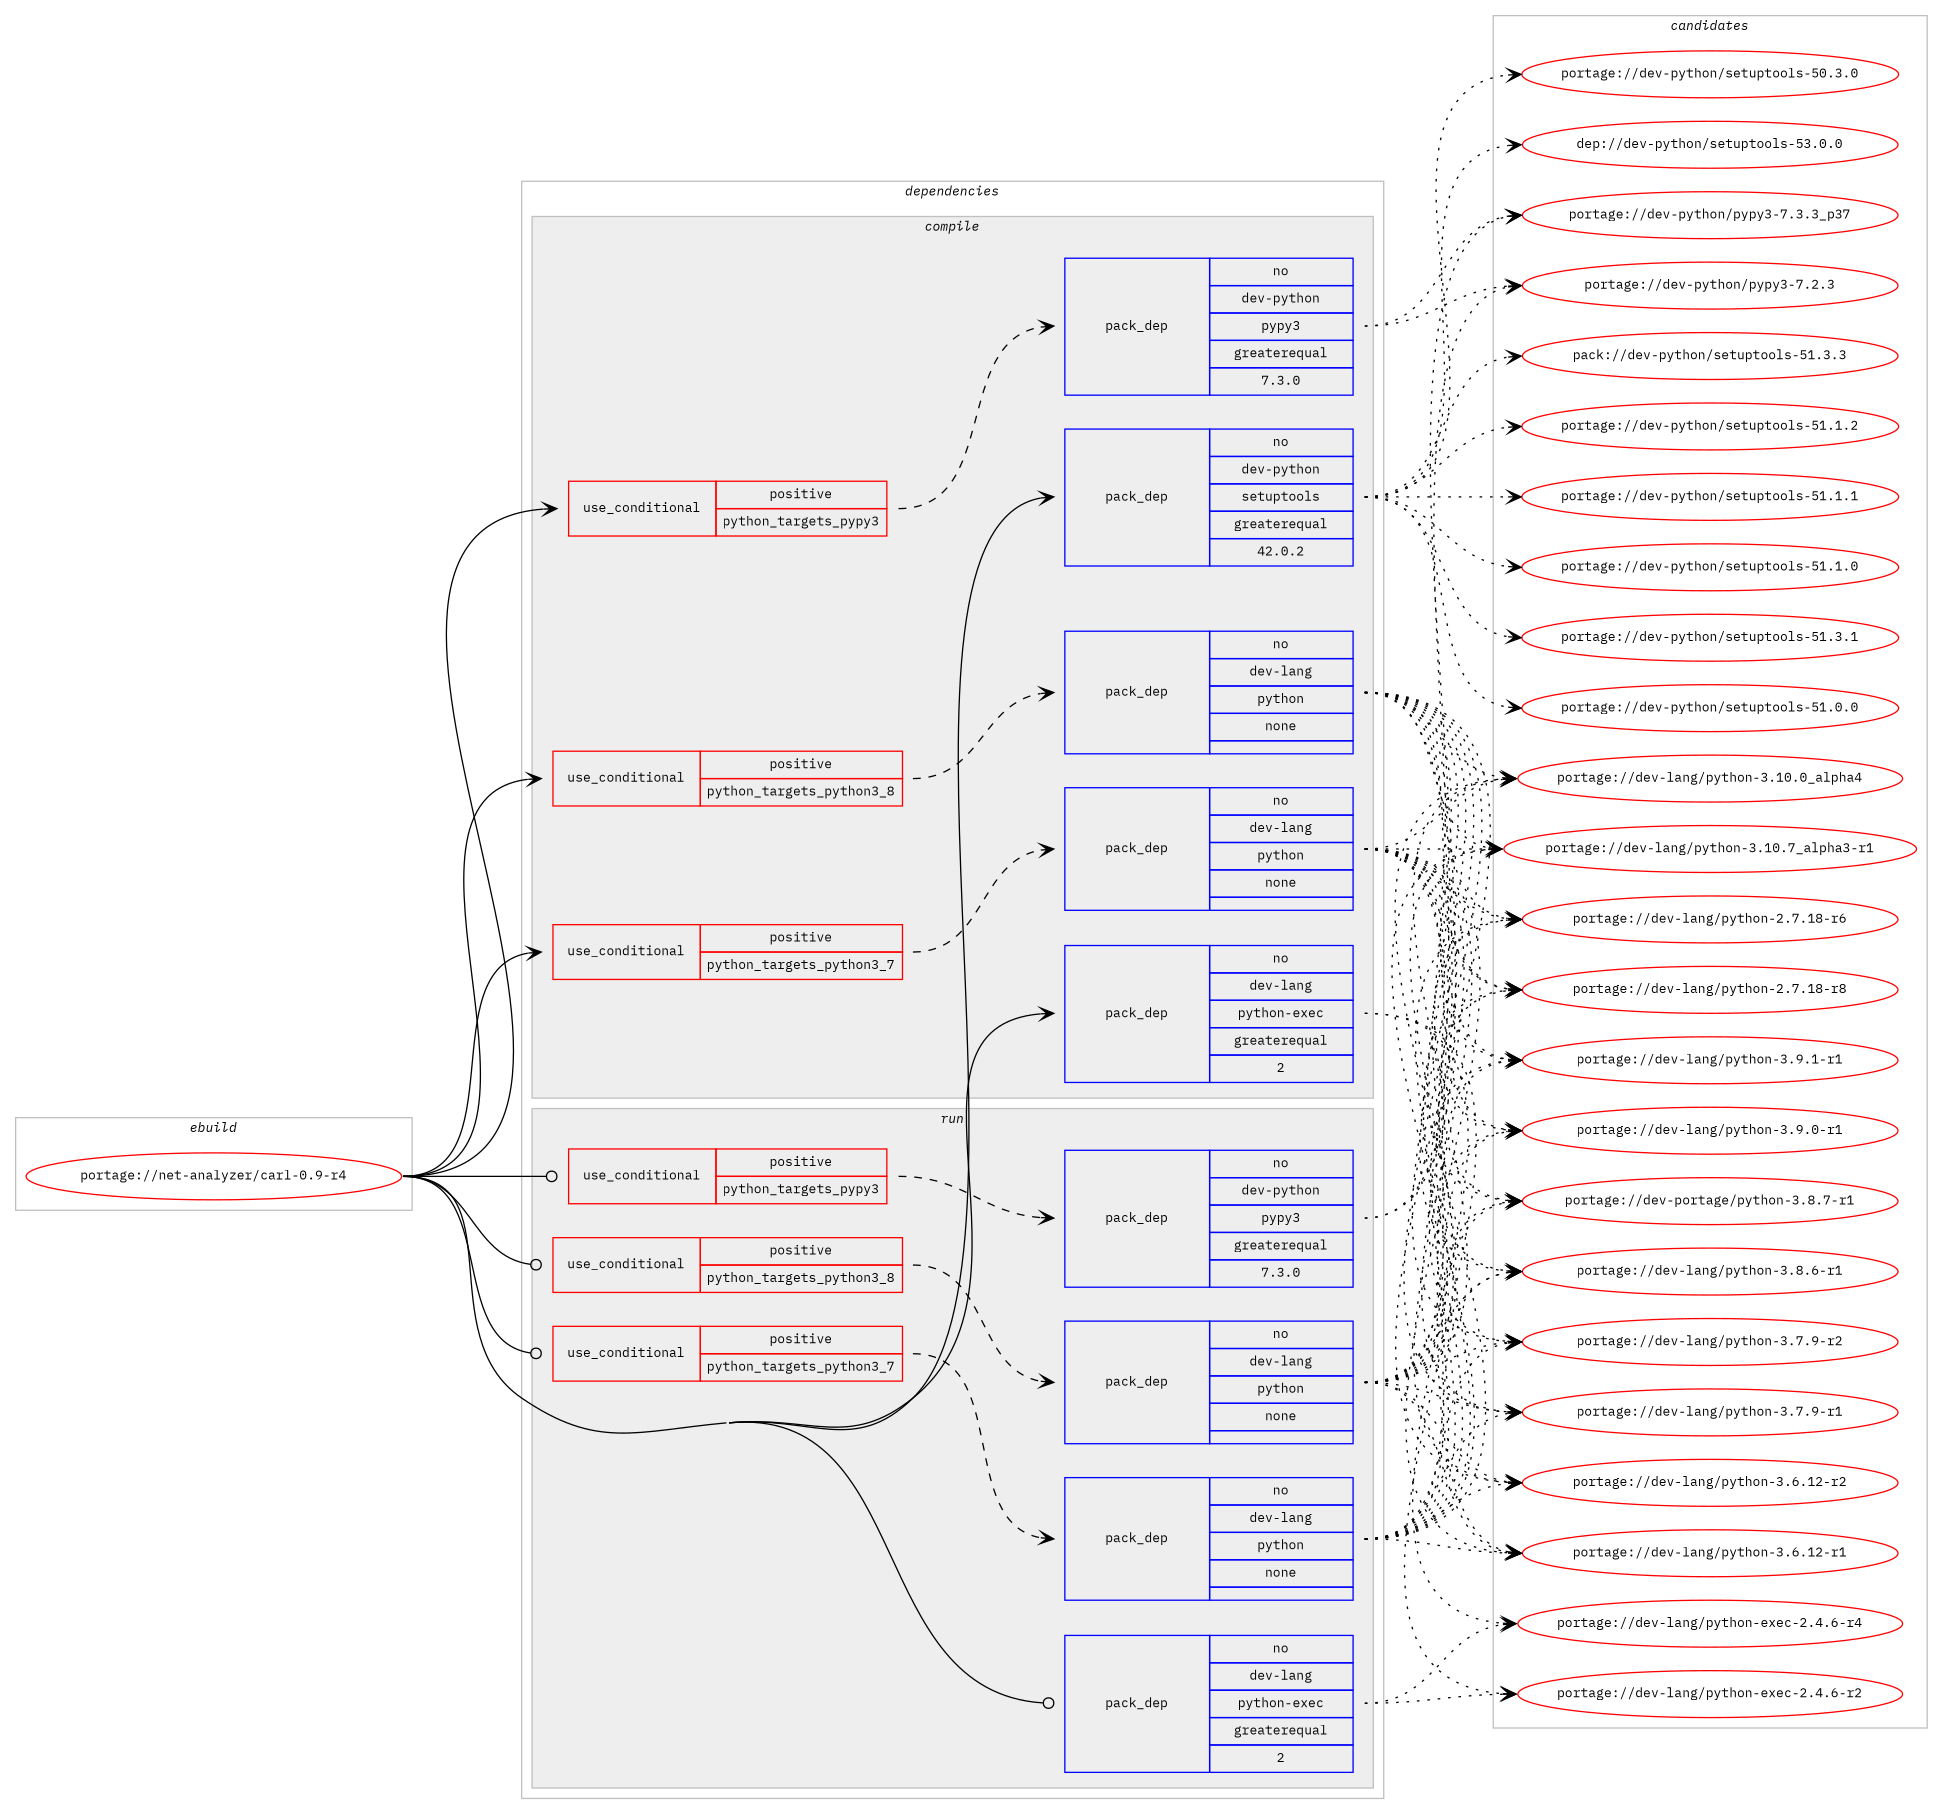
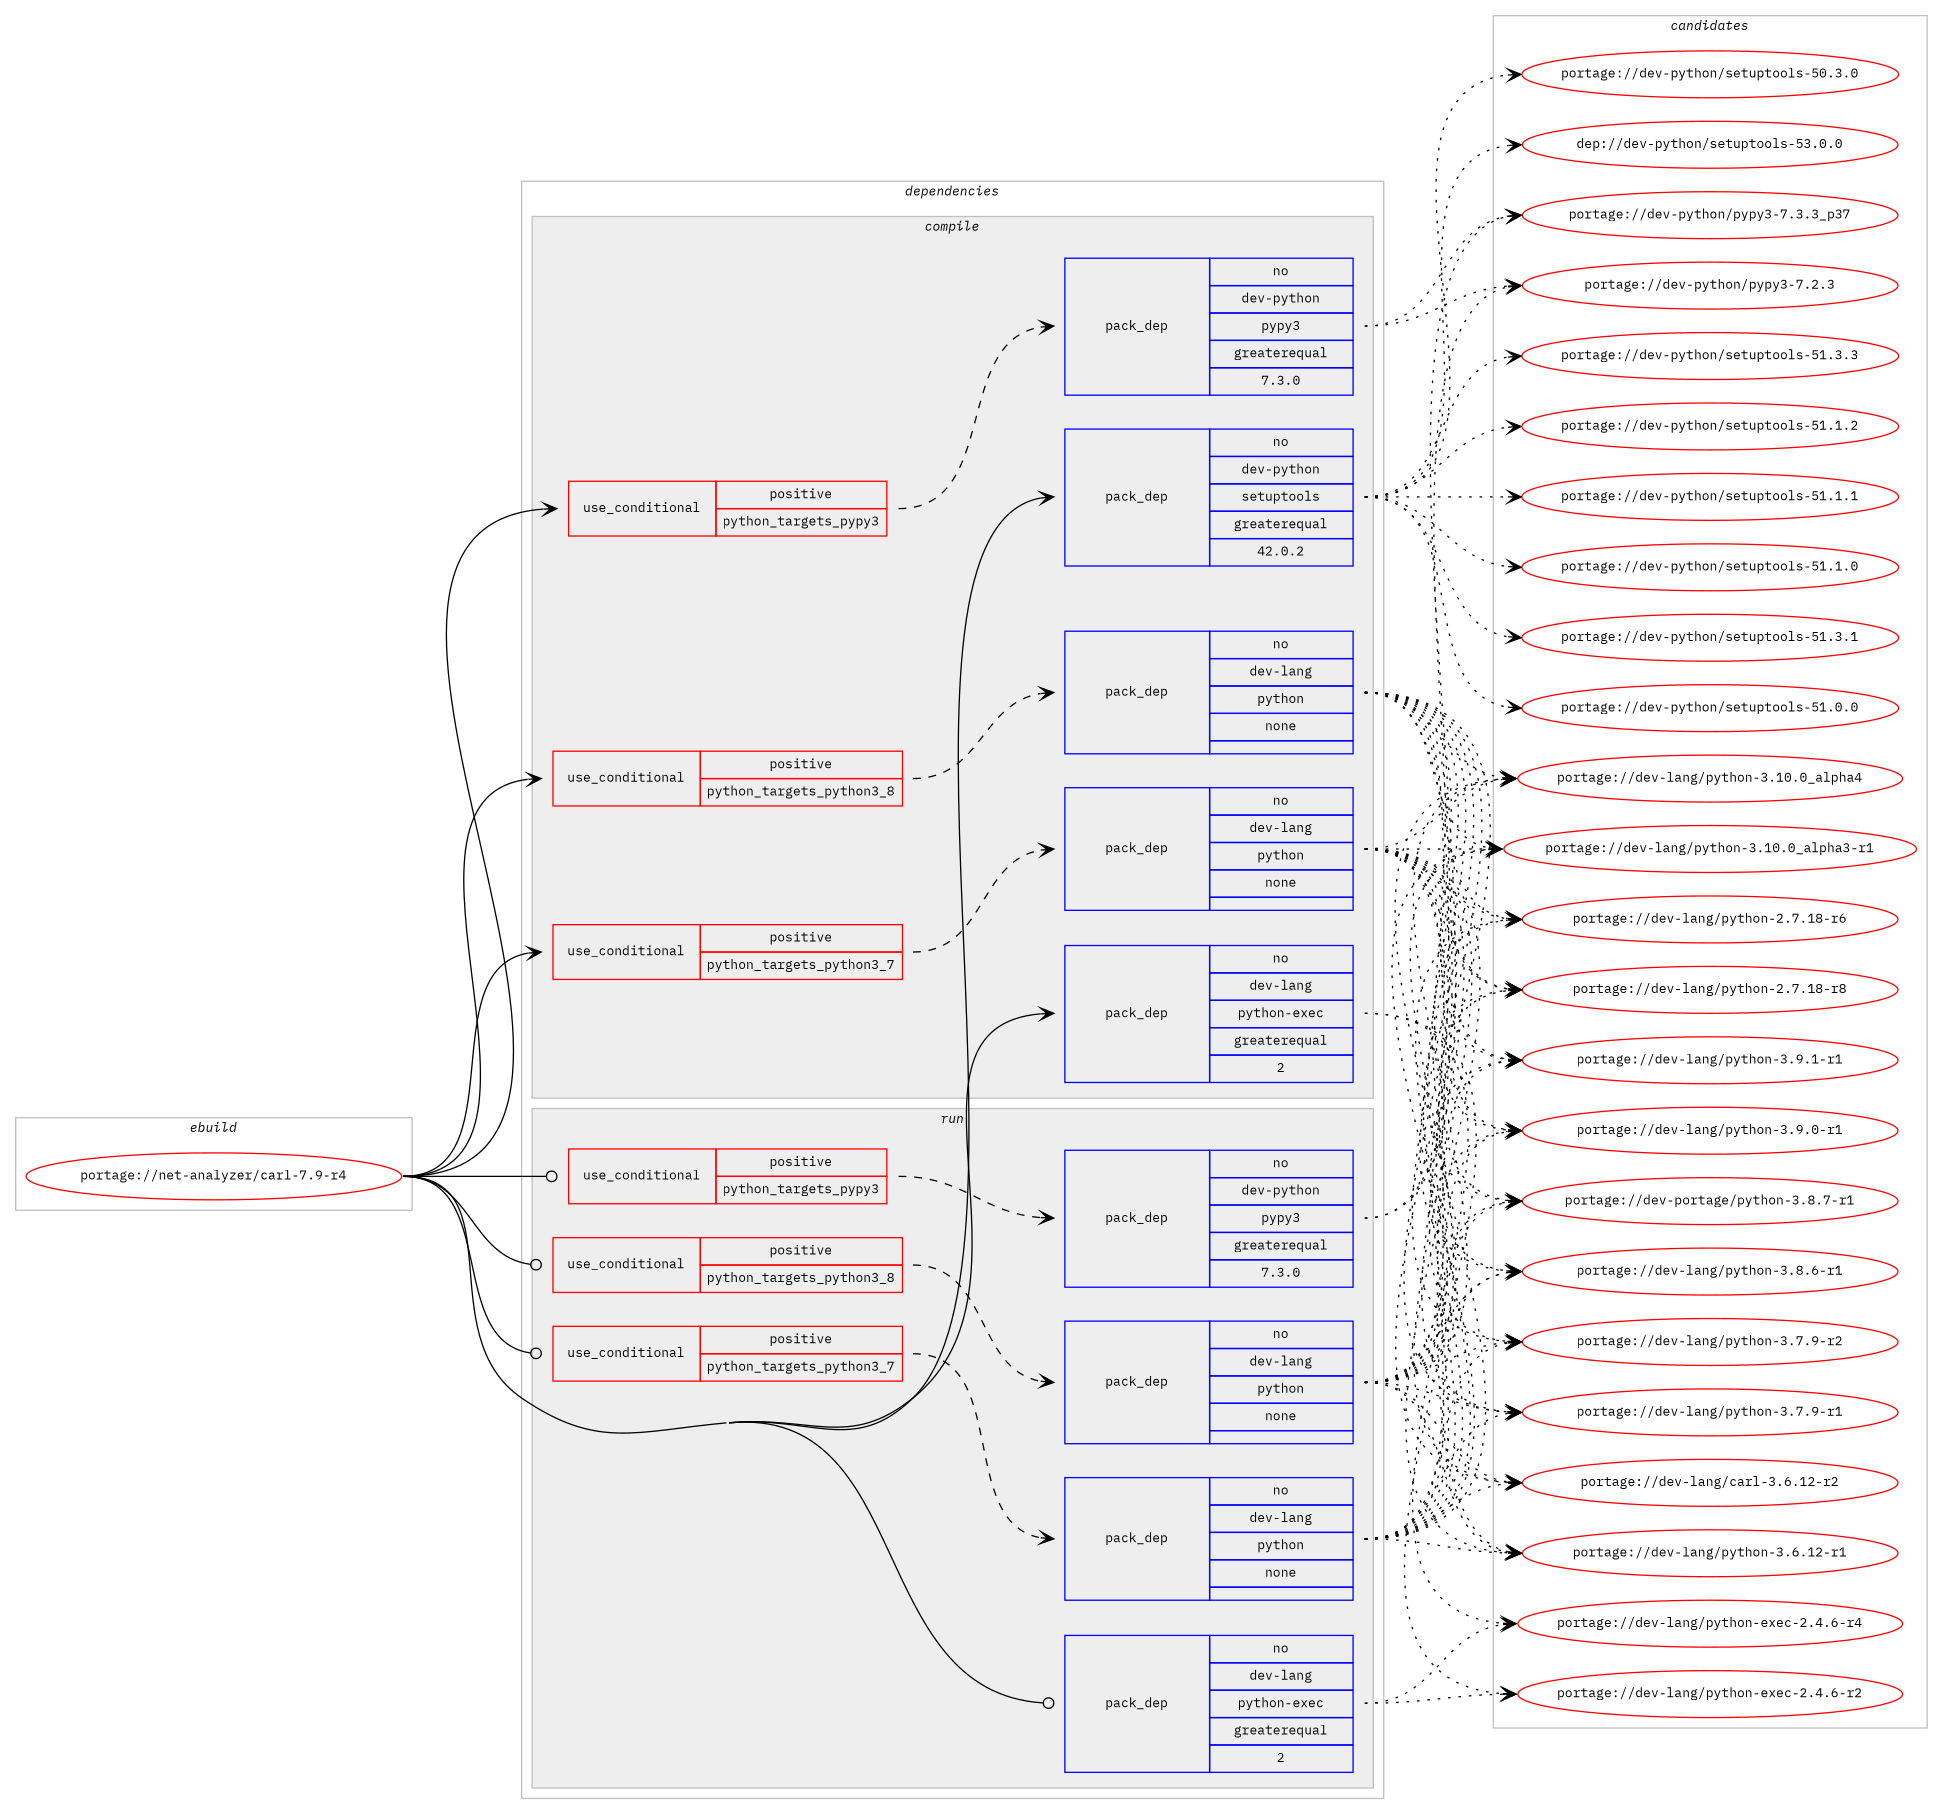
node "pack://dev-python/setuptools-51.3.3": label "pack://dev-python/setuptools-51.3.3" -> "portage://dev-python/setuptools-51.3.3"
node "portage://dev-lang/python-3.10.7_alpha3-r1": label "portage://dev-lang/python-3.10.7_alpha3-r1" -> "portage://dev-lang/python-3.10.0_alpha3-r1"
node "portage://net-analyzer/carl-0.9-r4": label "portage://net-analyzer/carl-0.9-r4" -> "portage://net-analyzer/carl-7.9-r4"
node "portage://dev-lang/python-3.6.12-r2": label "portage://dev-lang/python-3.6.12-r2" -> "portage://dev-lang/carl-3.6.12-r2"
